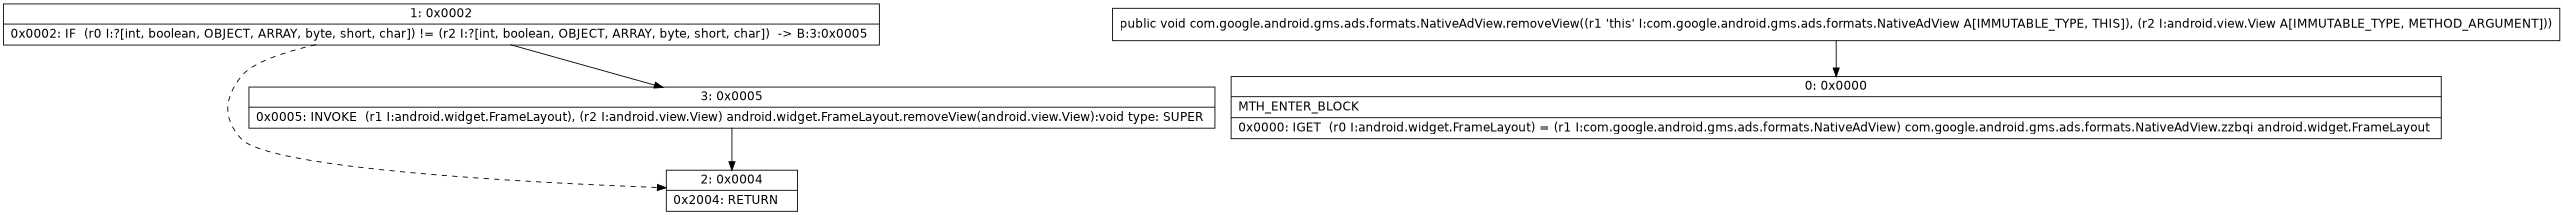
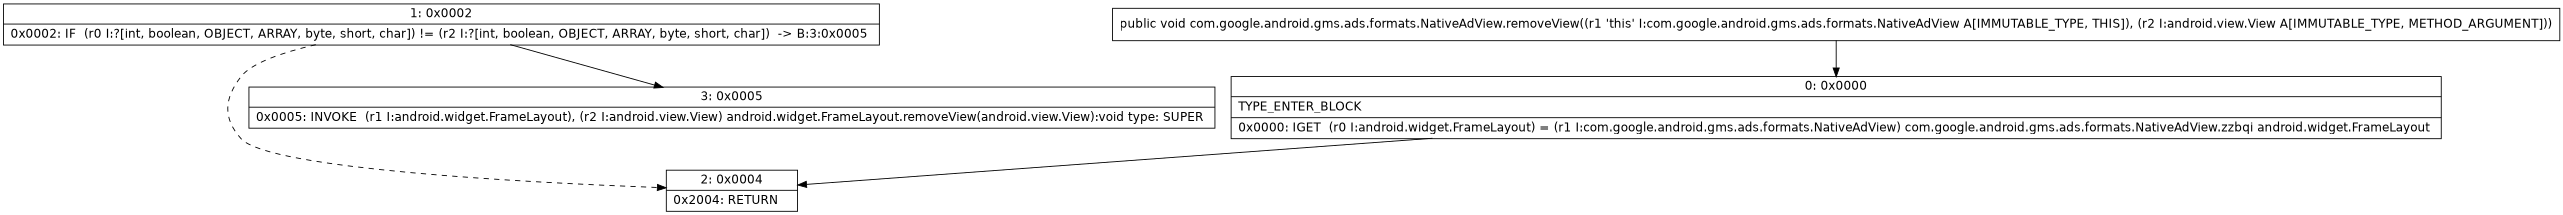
node "0: 0x0000": text "MTH_ENTER_BLOCK" -> "TYPE_ENTER_BLOCK"
edge "3: 0x0005" -> "2: 0x0004": now "0: 0x0000" -> "2: 0x0004"
